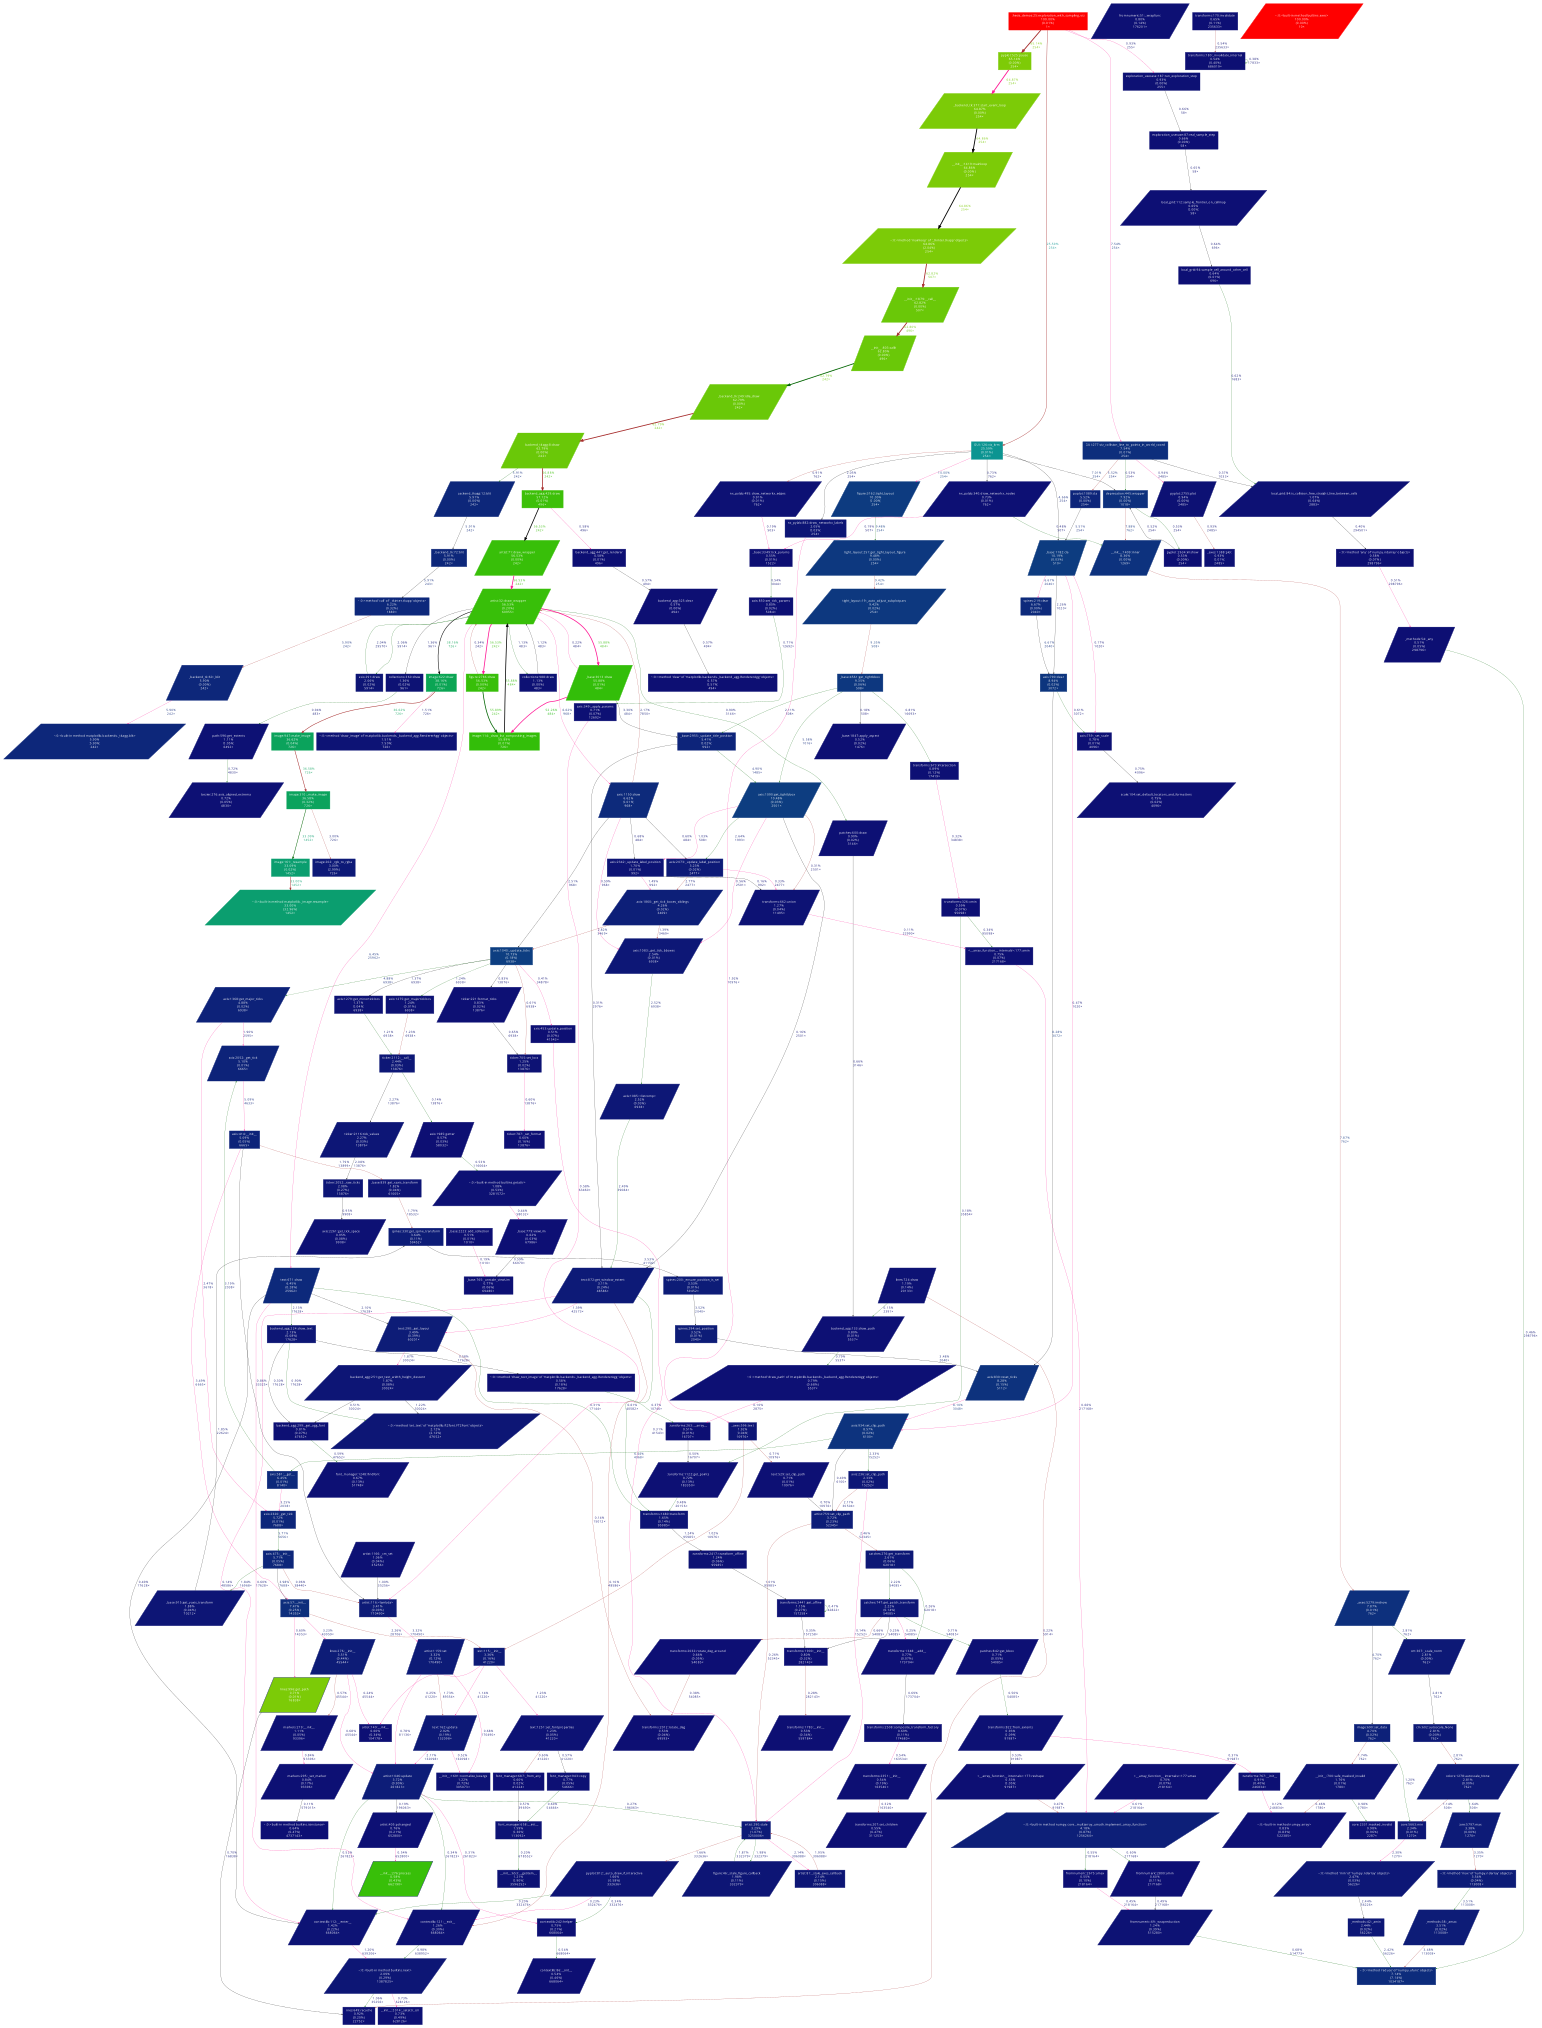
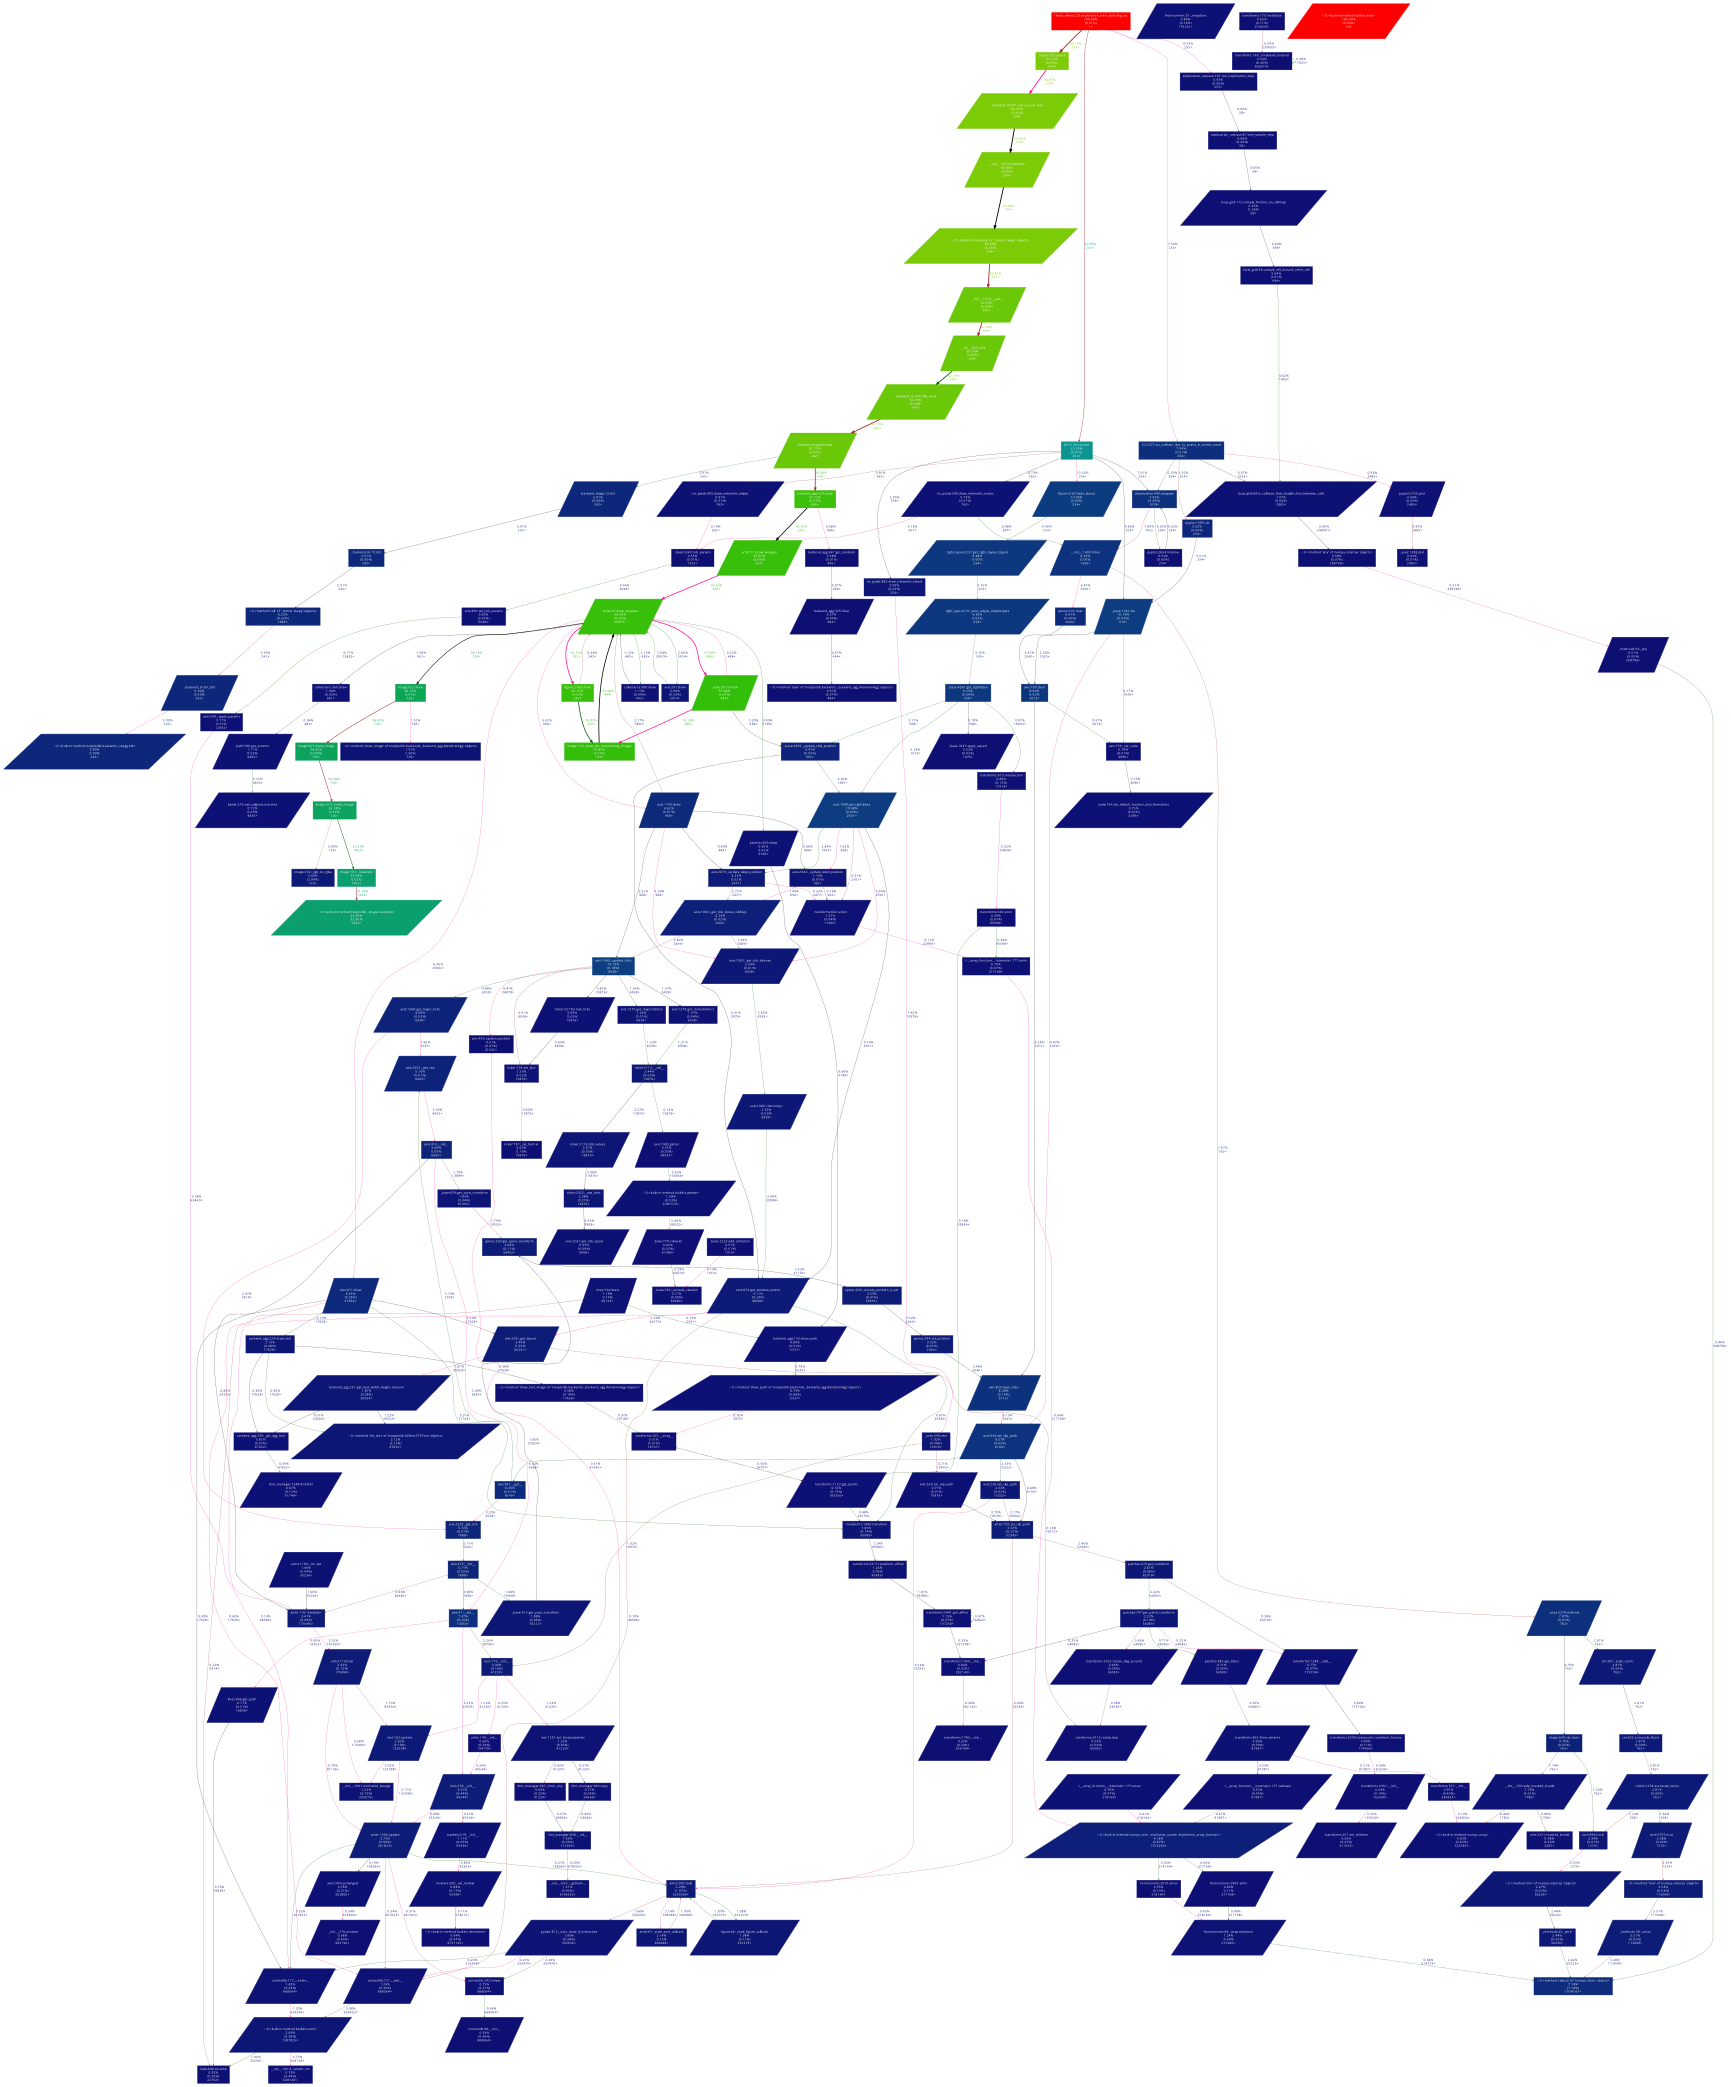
edge "_base:1182:cla 10.19% (0.03%) 510×" -> "spines:219:clear 6.67% (0.00%) 2040×": now "__init__:1409:inner 8.36% (0.00%) 1269×" -> "spines:219:clear 6.67% (0.00%) 2040×"
node "lines:996:get_path 0.71% (0.01%) 16838×": fillcolor #7ccb07 -> #0d1074
edge "lines:276:__init__ 3.51% (0.44%) 45544×" -> "artist:149:__init__ 0.60% (0.34%) 104178×": reversed
node "__init__:276:process 0.58% (0.43%) 662190×": fillcolor #38bf09 -> #0d0f73
